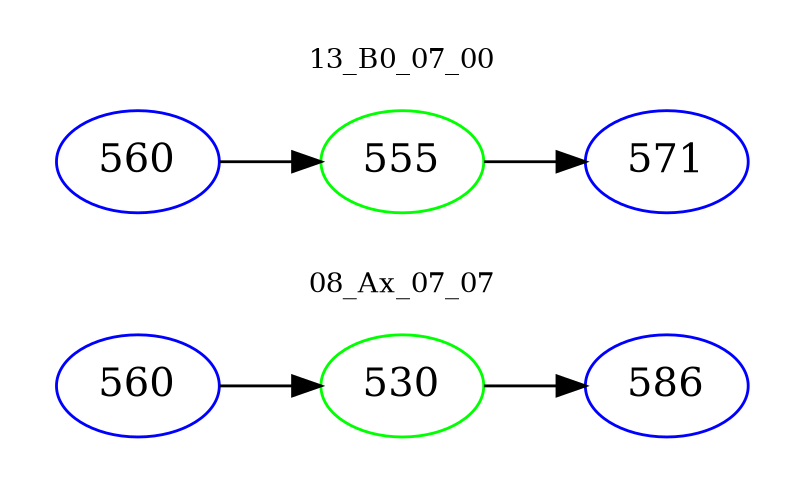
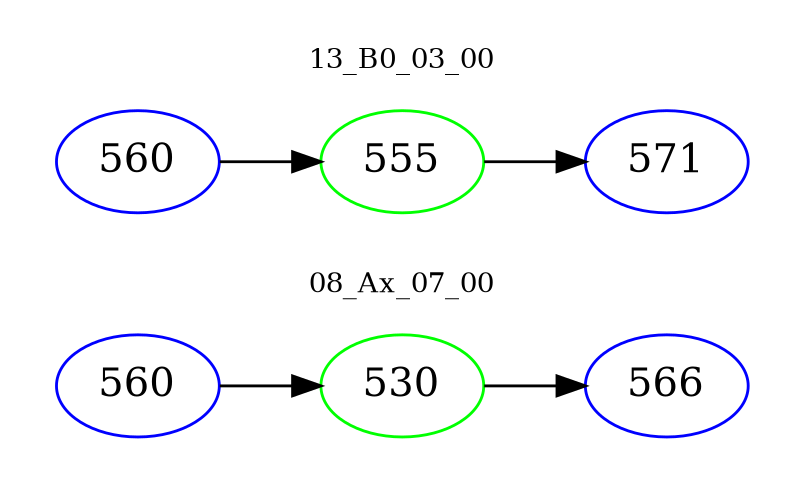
cluster "13_B0_07_00": label "13_B0_07_00" -> "13_B0_03_00"
cluster "08_Ax_07_07": label "08_Ax_07_07" -> "08_Ax_07_00"
node "586": label "586" -> "566"
